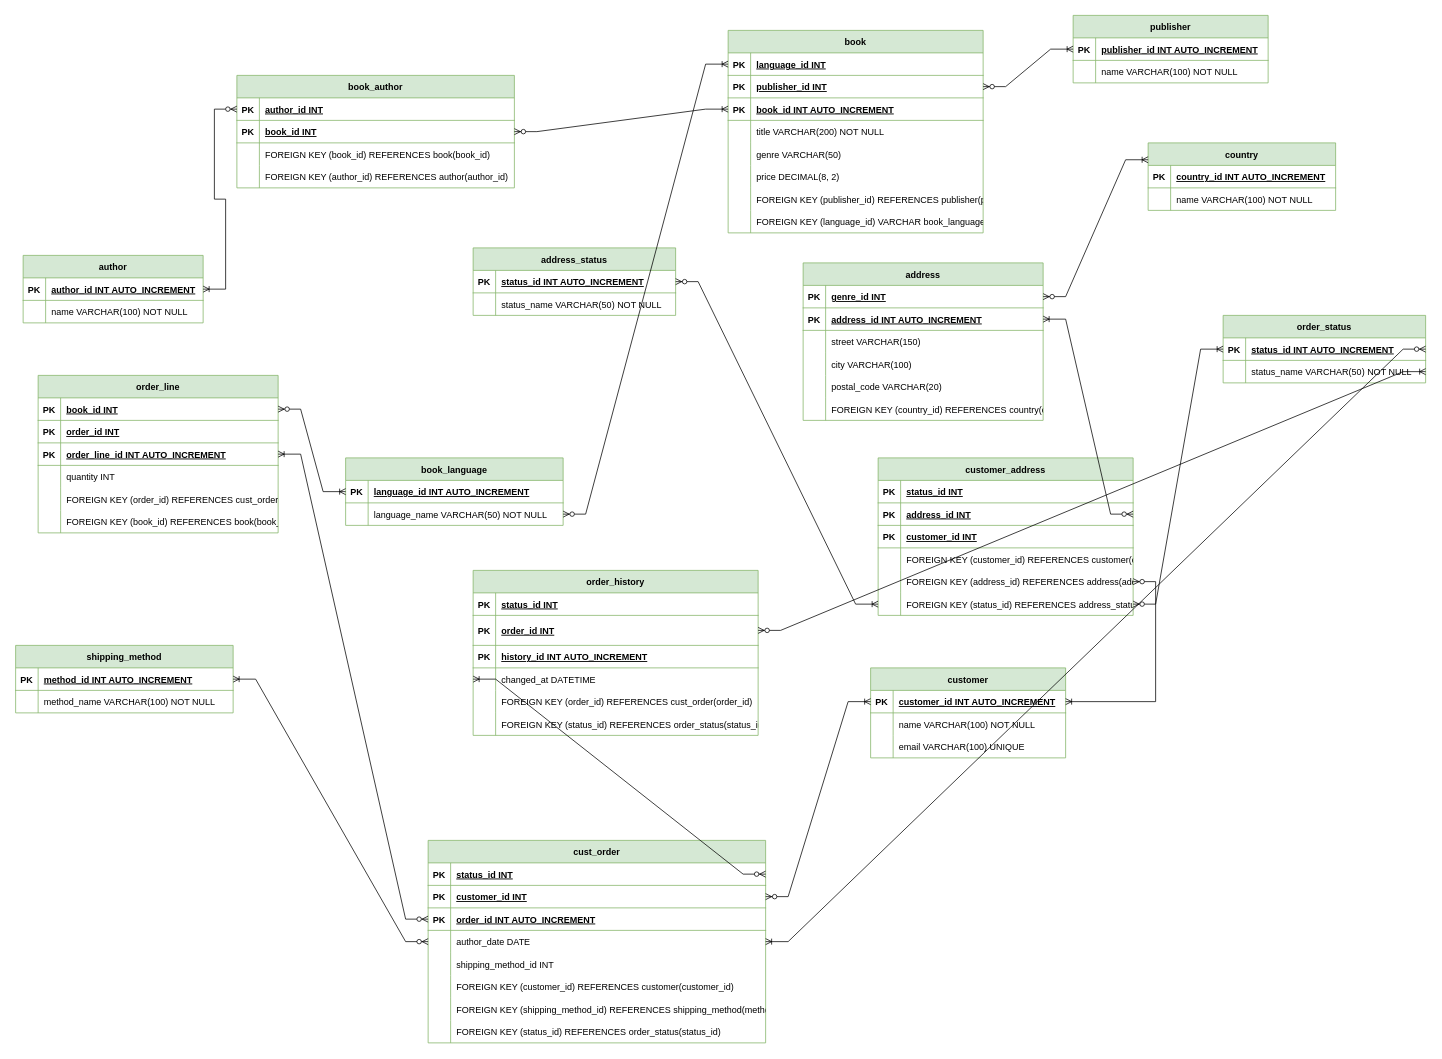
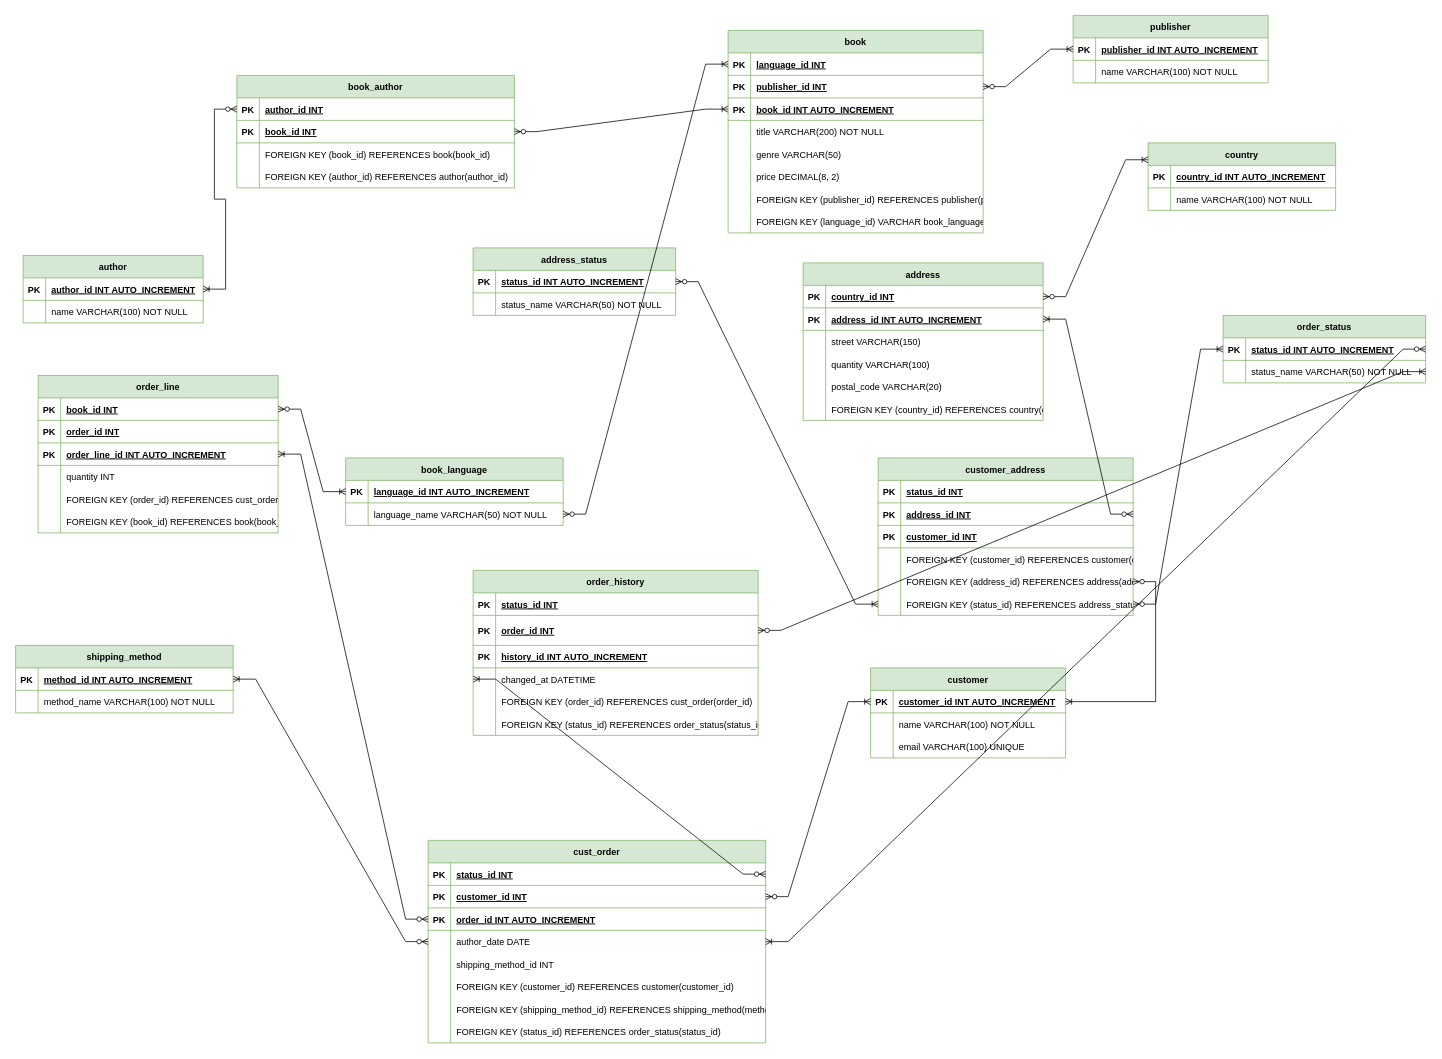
node "genre_id INT": label "genre_id INT" -> "country_id INT"
node "city VARCHAR(100)": label "city VARCHAR(100)" -> "quantity VARCHAR(100)"
